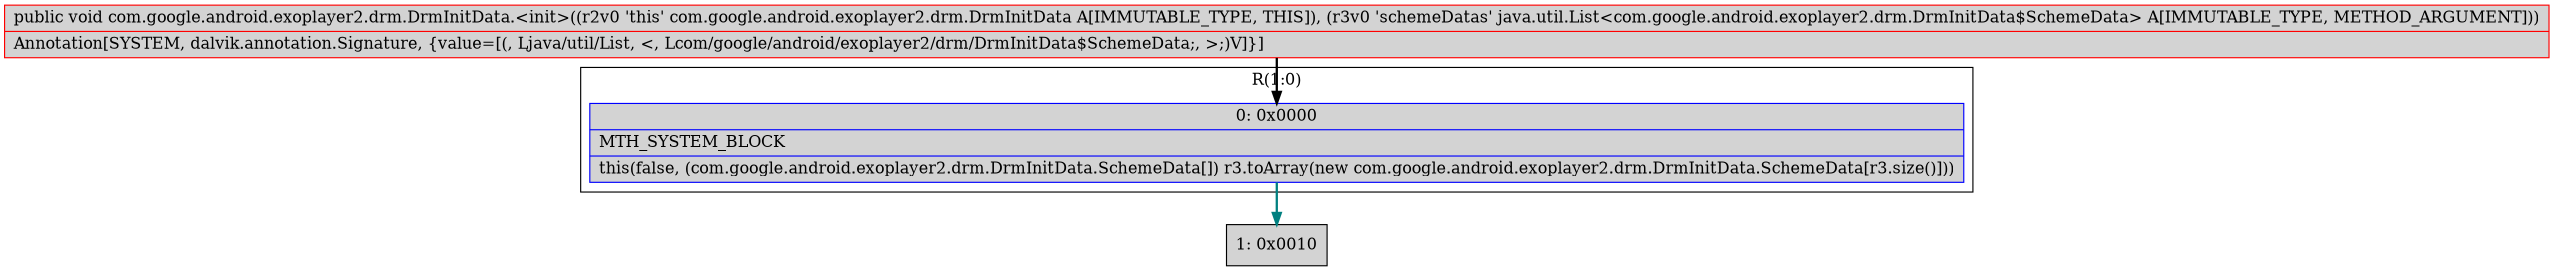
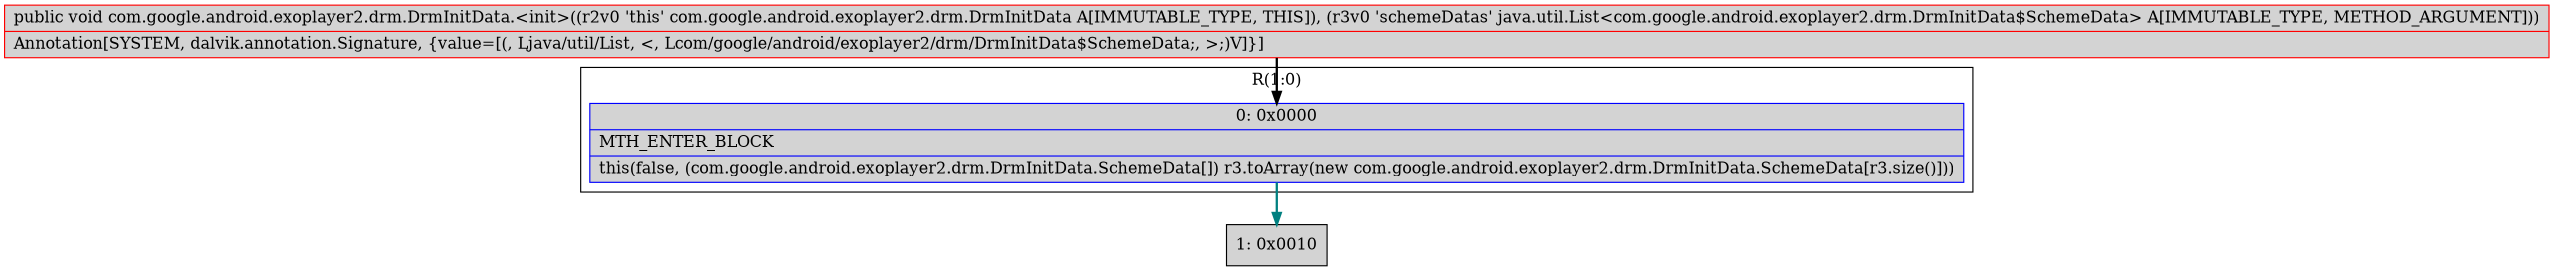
node "0: 0x0000": text "MTH_SYSTEM_BLOCK" -> "MTH_ENTER_BLOCK"
